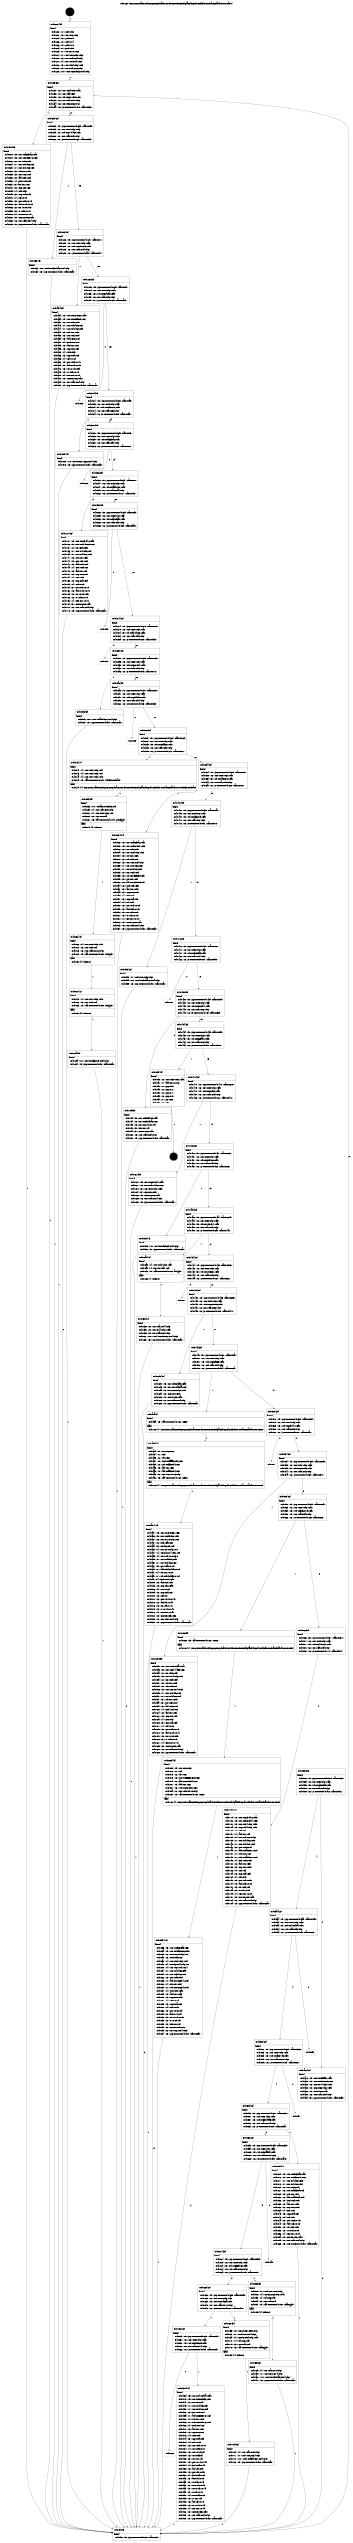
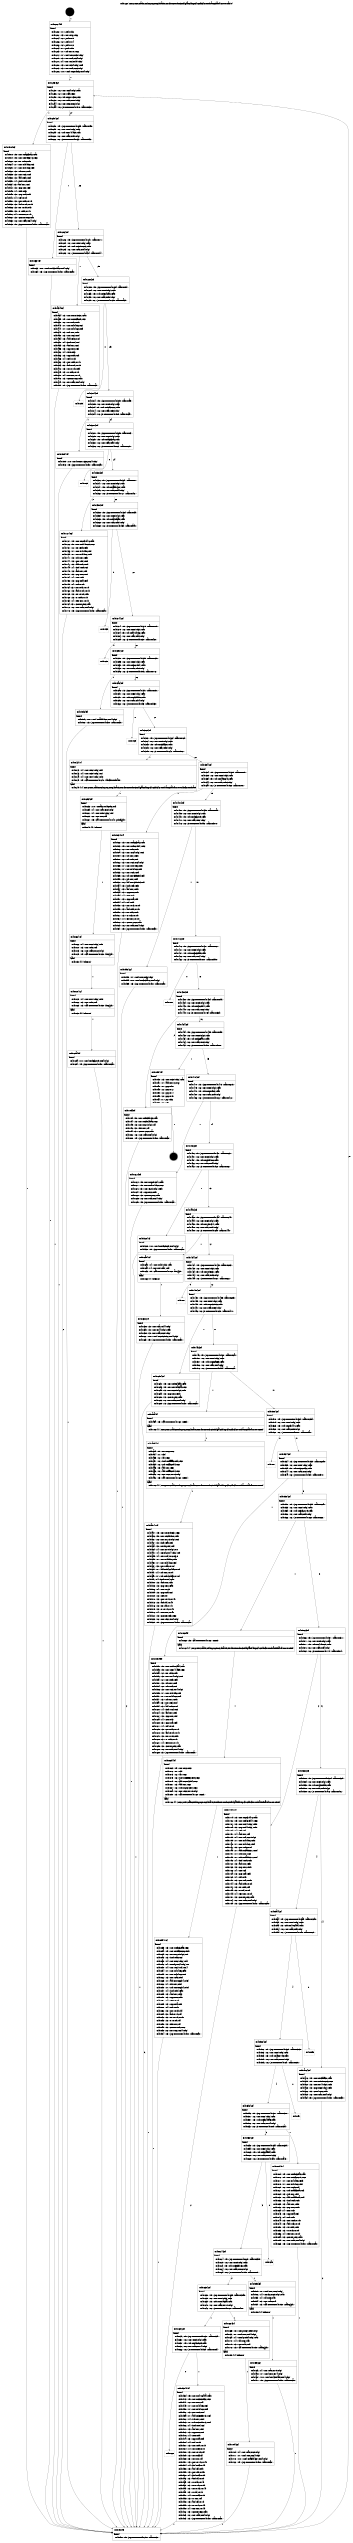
edge "0x40156c [28]" -> "0x401588 [28]": added, label "6"
edge "0x401588 [28]" -> "0x401a16 [30]": label " 2" -> " 14"
edge "0x401bd0 [99]" -> "0x401f00 [5]": label " 14" -> " 1"
